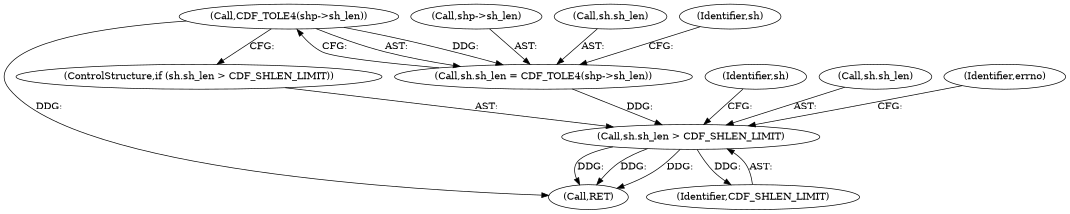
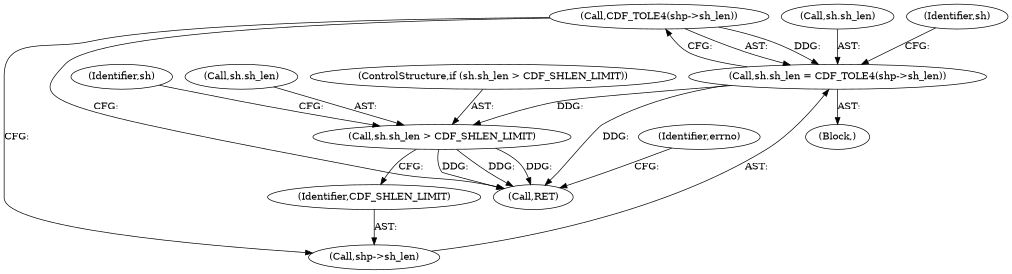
edge "(Call,CDF_TOLE4(shp->sh_len))" -> "(ControlStructure,if (sh.sh_len > CDF_SHLEN_LIMIT))": now "(Call,CDF_TOLE4(shp->sh_len))" -> "(Call,shp->sh_len)"
edge "(Identifier,errno)" -> "(Call,sh.sh_len > CDF_SHLEN_LIMIT)": now "(Identifier,errno)" -> "(Call,RET)"
edge "(Call,CDF_TOLE4(shp->sh_len))" -> "(Call,RET)": label "DDG: " -> "CFG: "
edge "(Call,sh.sh_len = CDF_TOLE4(shp->sh_len))" -> "(Call,RET)": added, label "DDG:"
node "(Block,)": added
edge "(Identifier,CDF_SHLEN_LIMIT)" -> "(Call,sh.sh_len > CDF_SHLEN_LIMIT)": now "(Identifier,CDF_SHLEN_LIMIT)" -> "(Call,shp->sh_len)"
edge "(Call,sh.sh_len > CDF_SHLEN_LIMIT)" -> "(Identifier,CDF_SHLEN_LIMIT)": label "DDG: " -> "CFG: "
